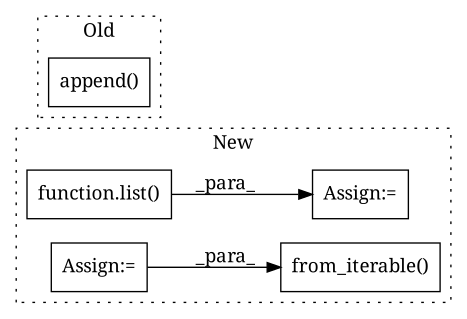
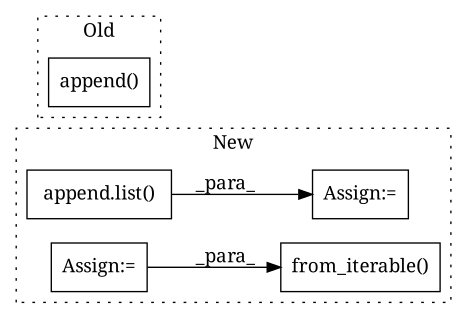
node "function.list()": label "function.list()" -> "append.list()"
